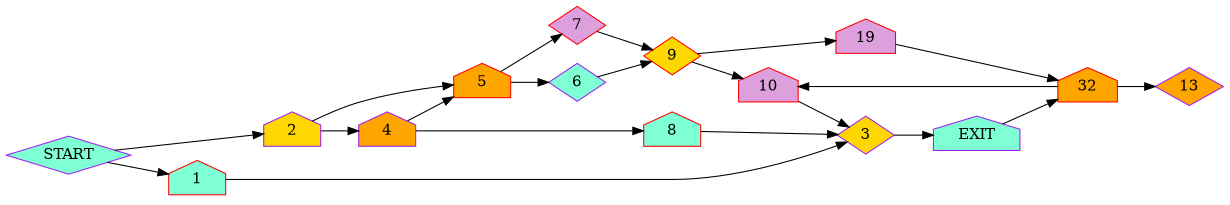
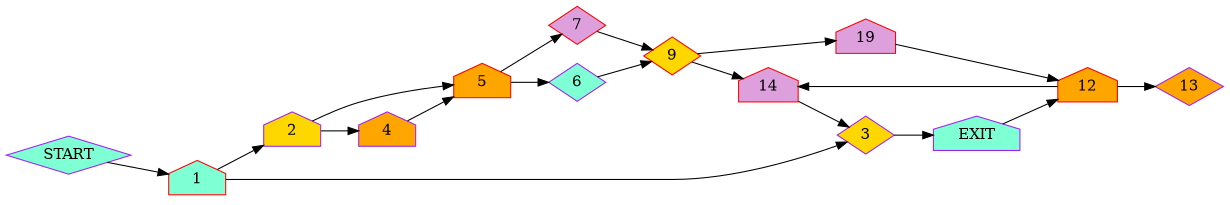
node "10": label "10" -> "14"
node "32": label "32" -> "12"
node "8": removed
edge "START" -> "2": now "1" -> "2"
